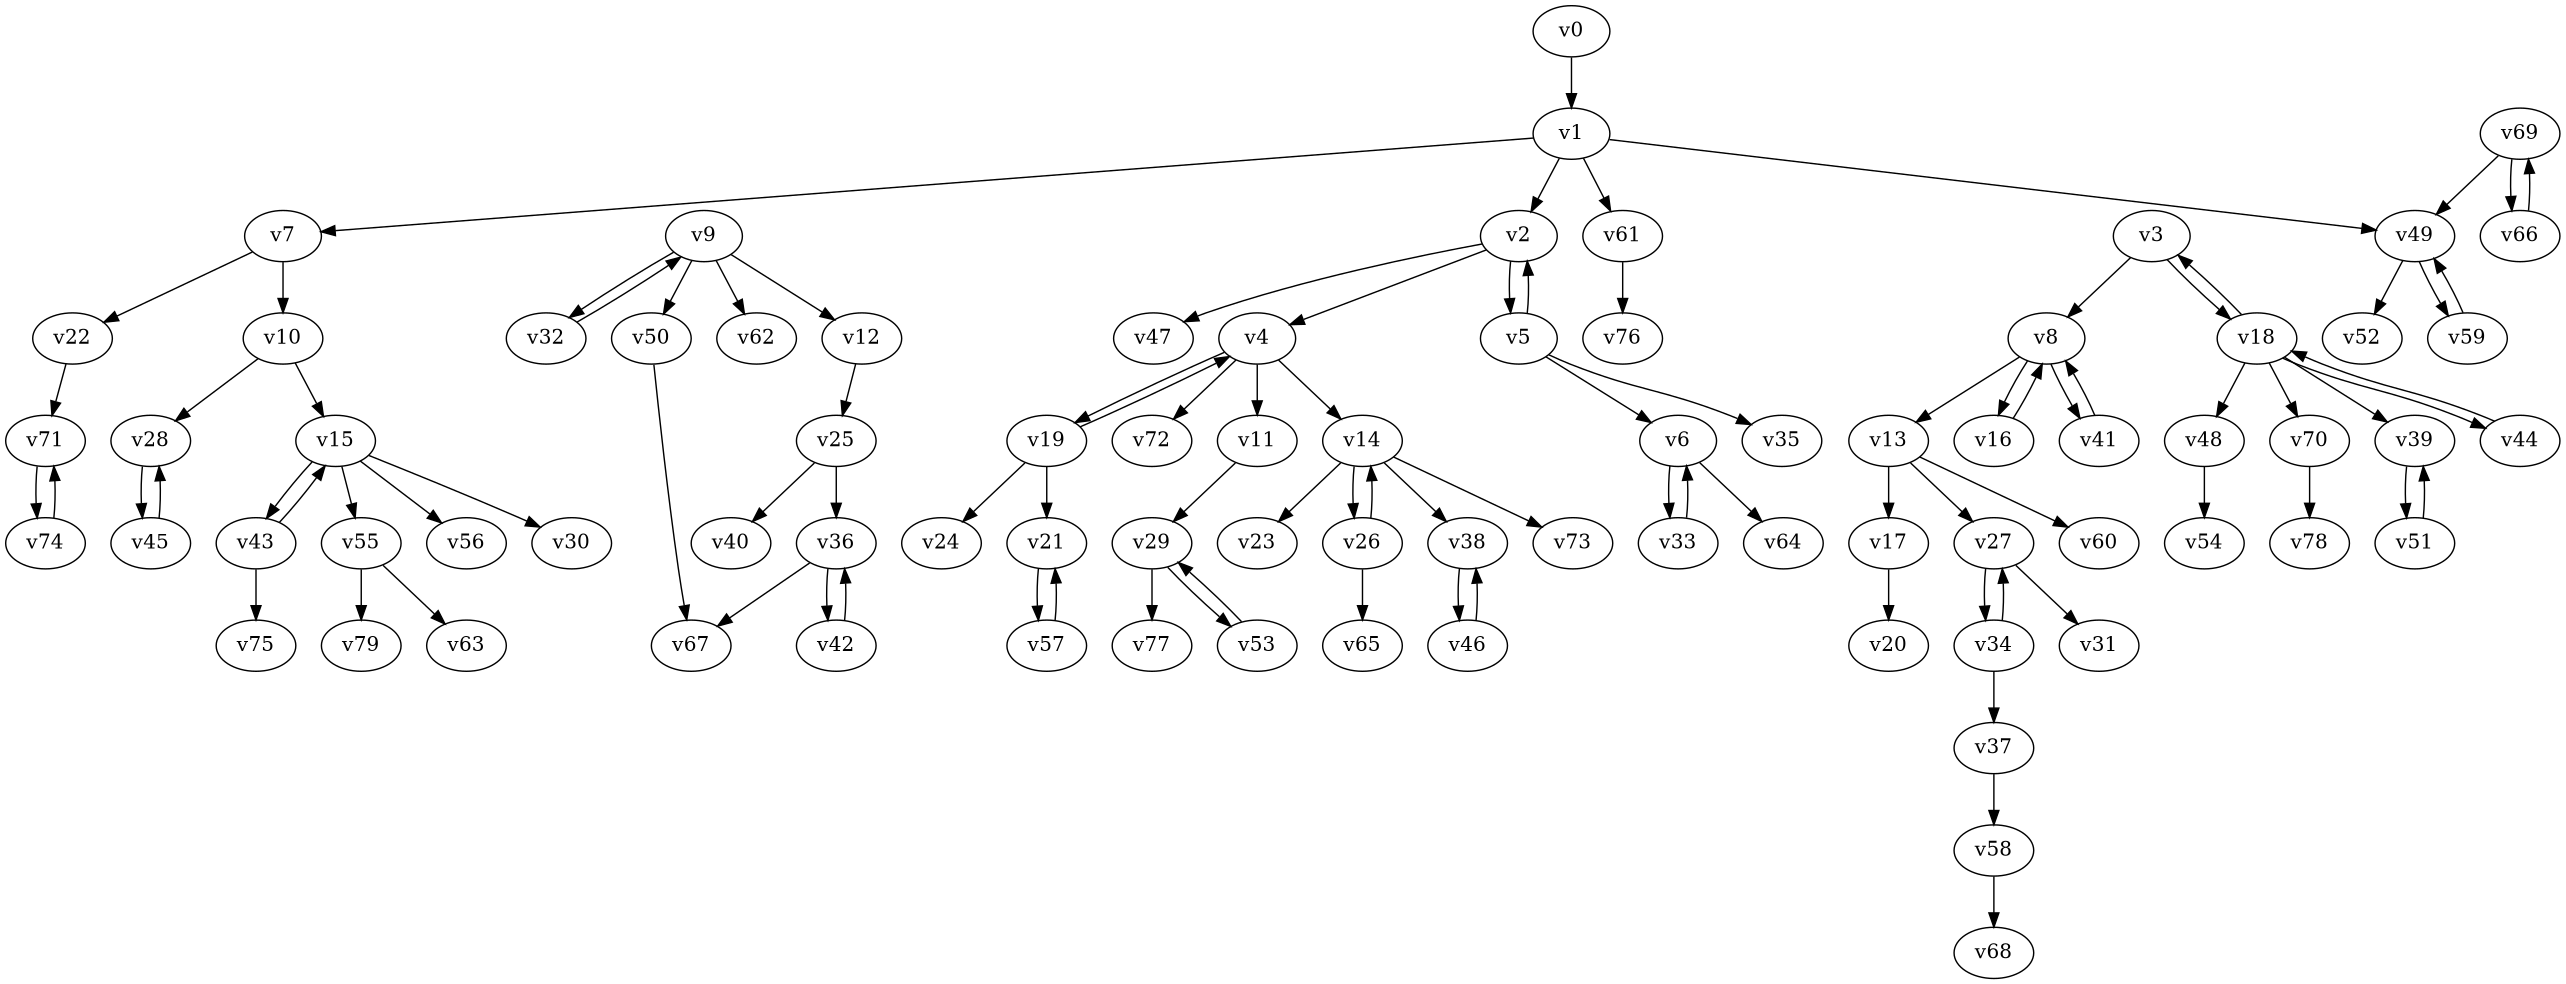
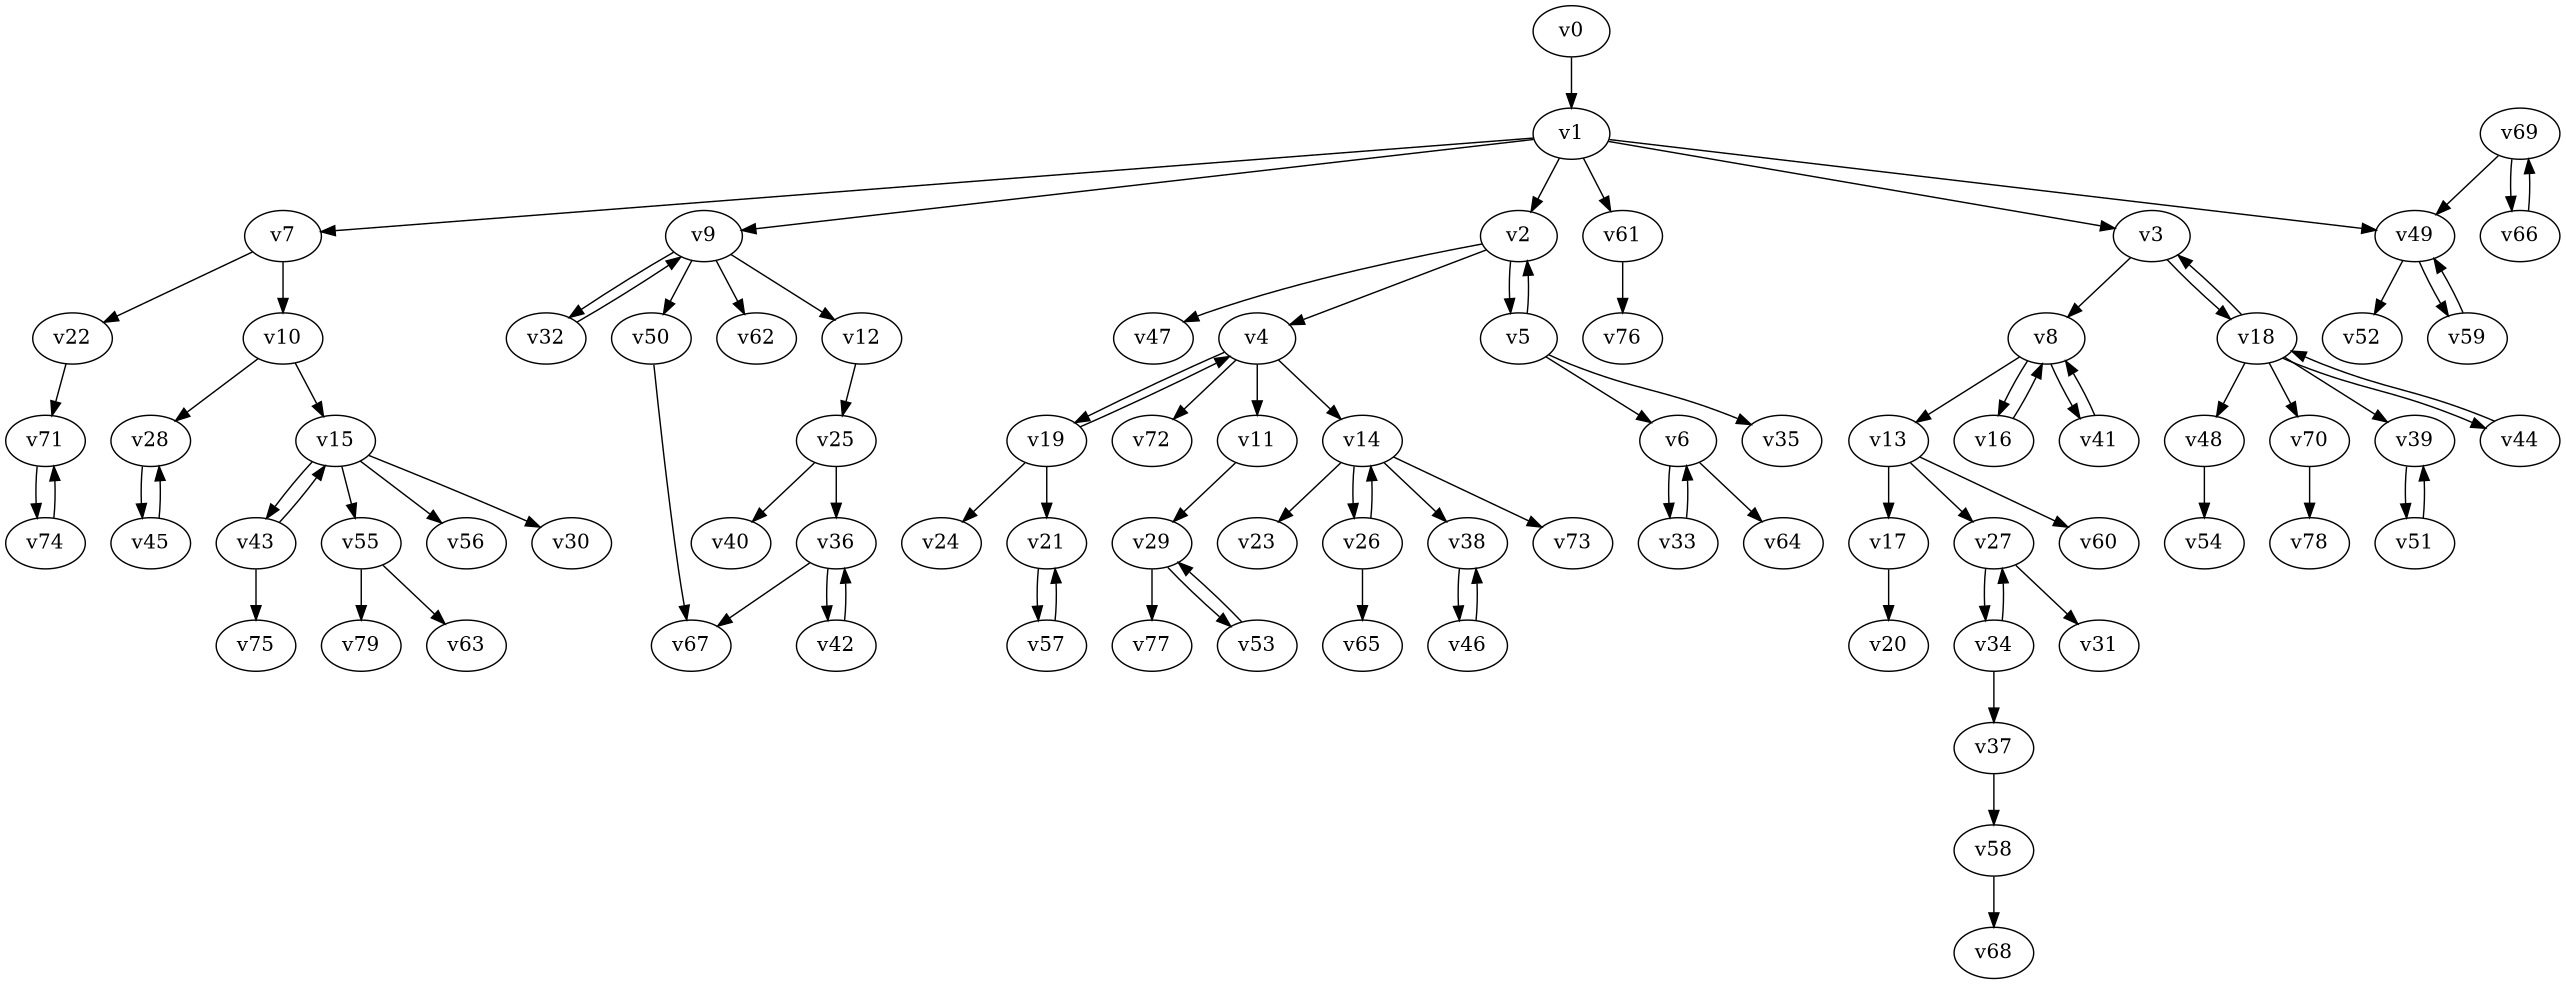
edge "v1" -> "v9": added
edge "v1" -> "v3": added
